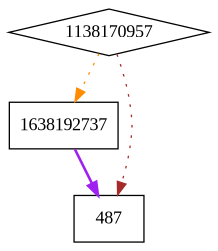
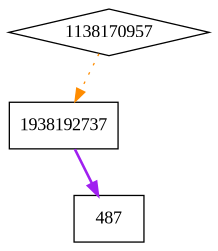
edge "1138170957" -> "487": removed
node "1638192737": label "1638192737" -> "1938192737"
